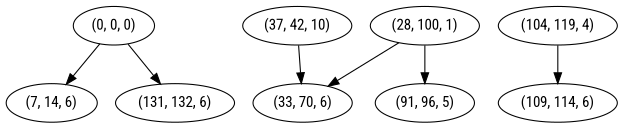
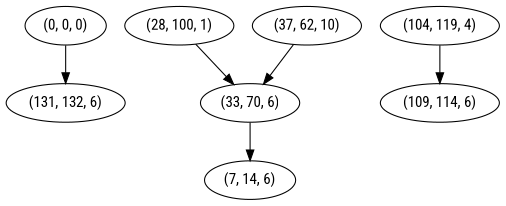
node "(37, 42, 10)": label "(37, 42, 10)" -> "(37, 62, 10)"
edge "(0, 0, 0)" -> "(7, 14, 6)": now "(33, 70, 6)" -> "(7, 14, 6)"
node "(91, 96, 5)": removed
